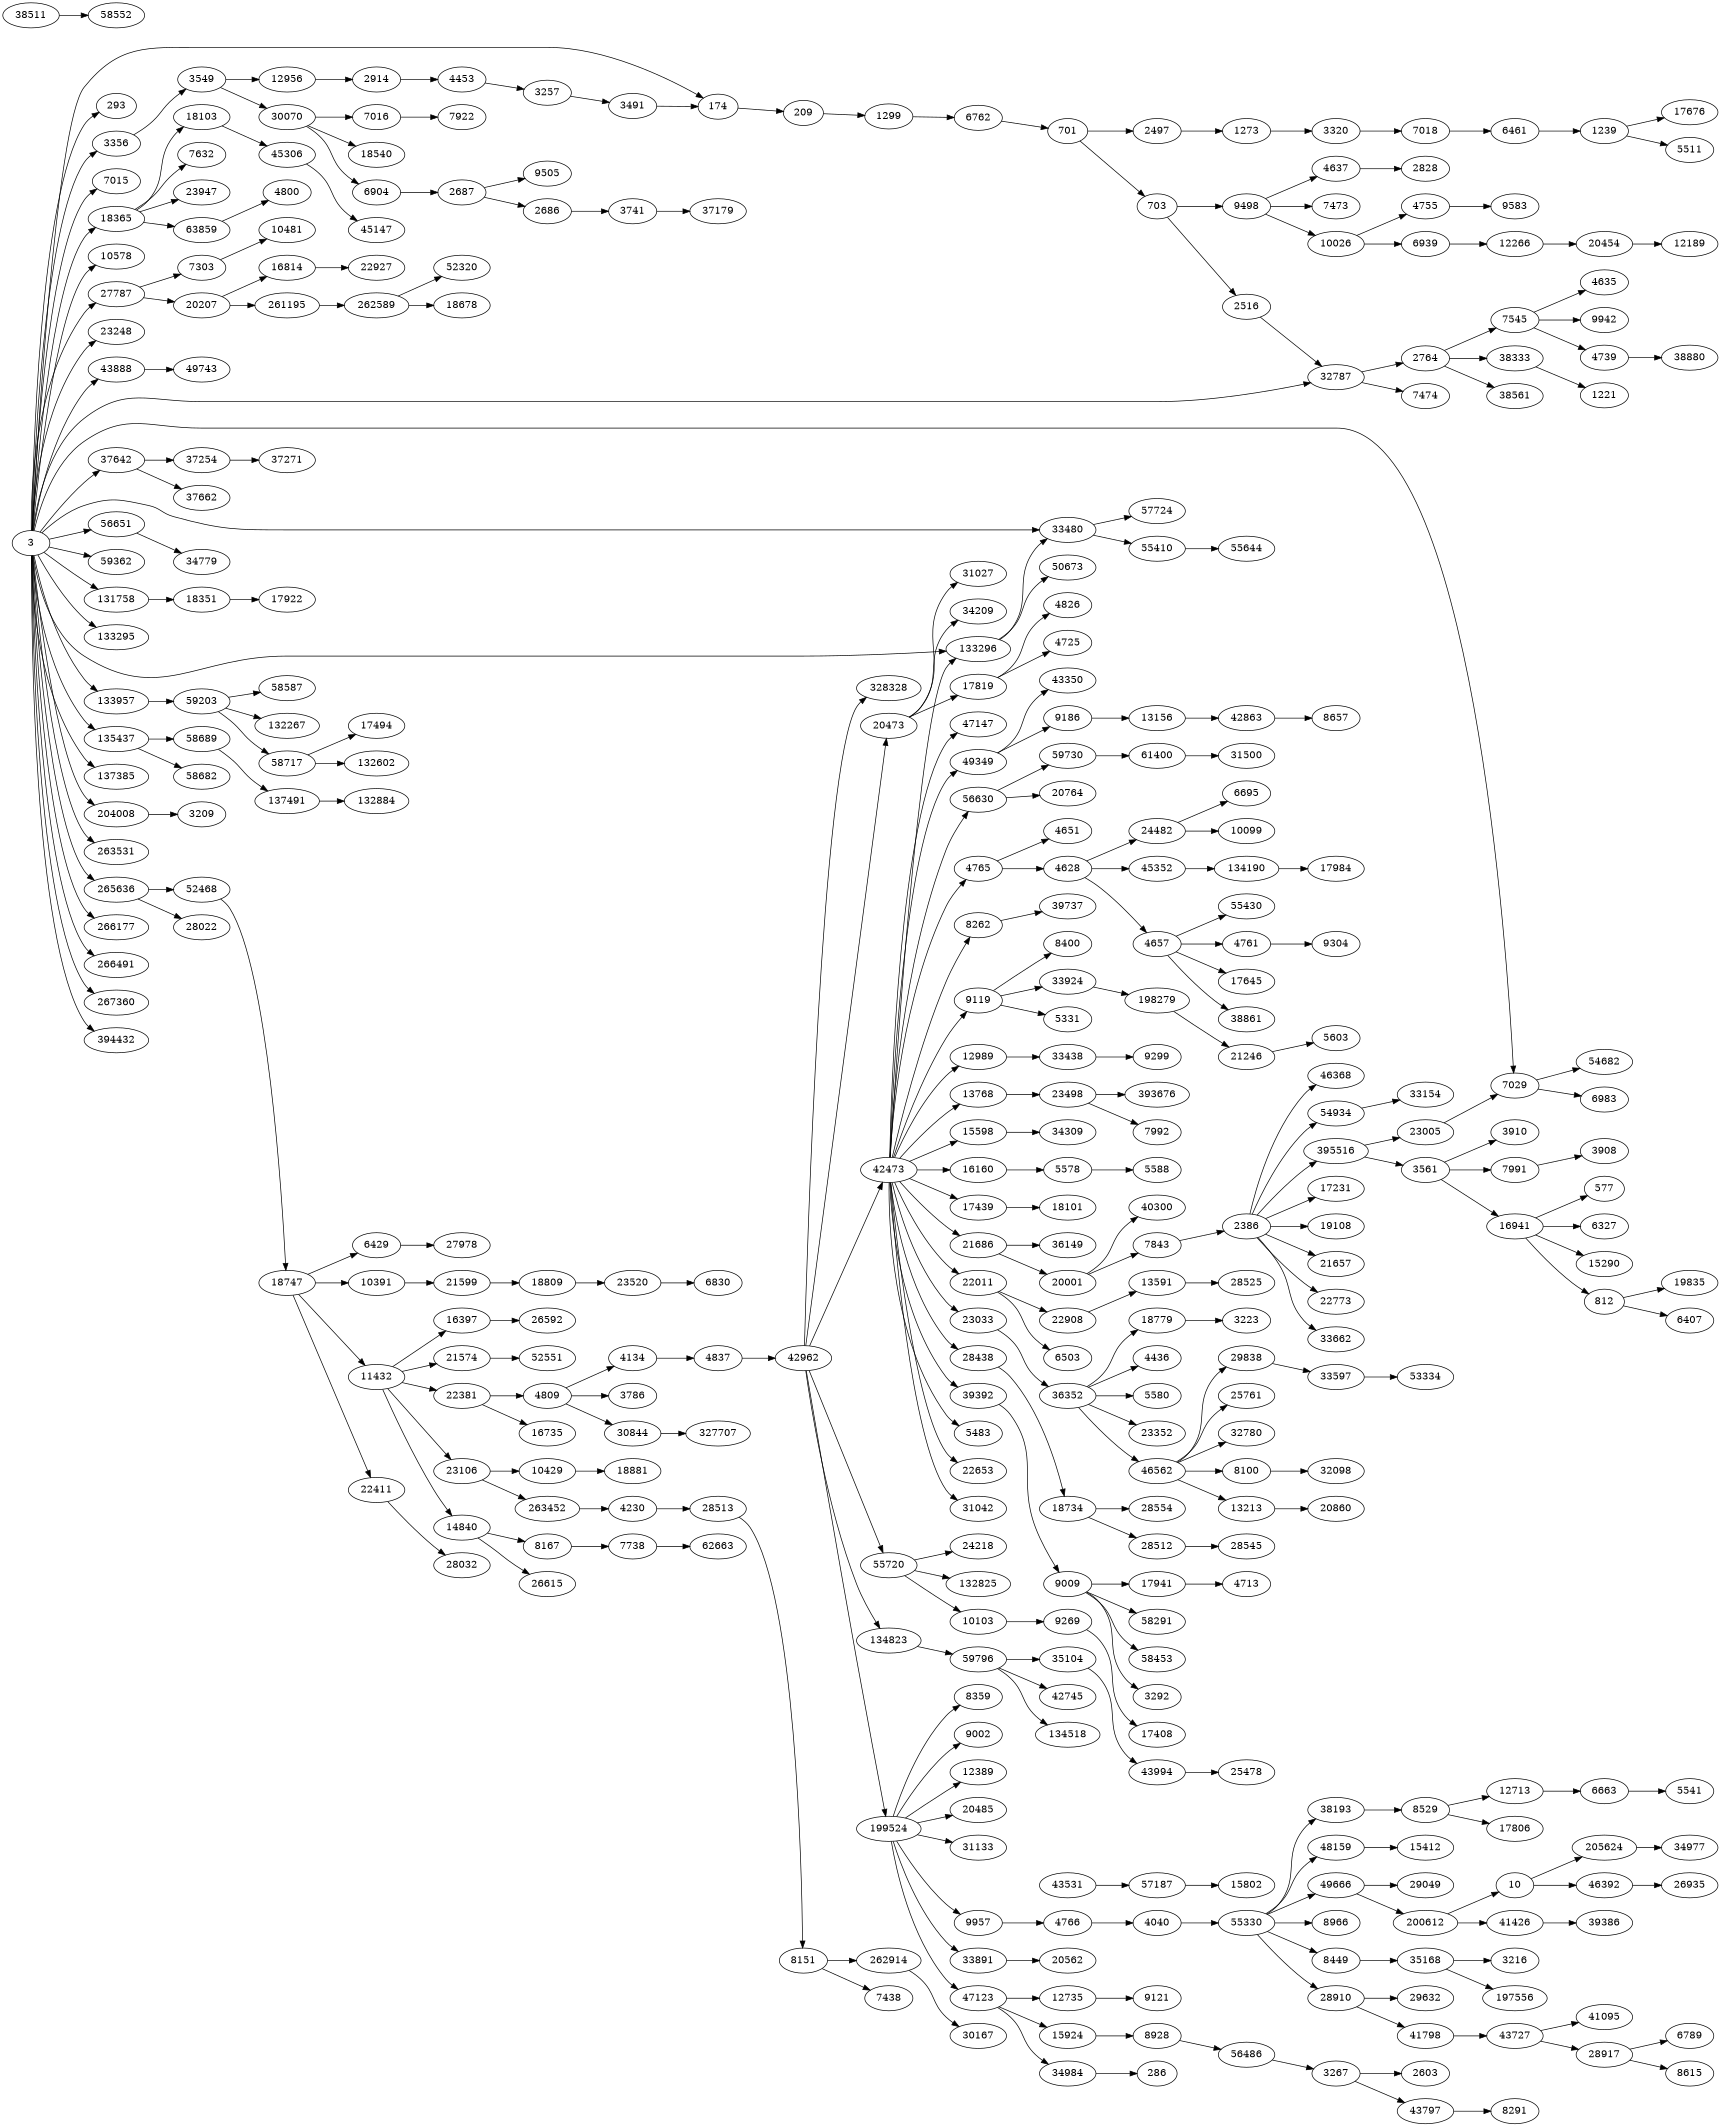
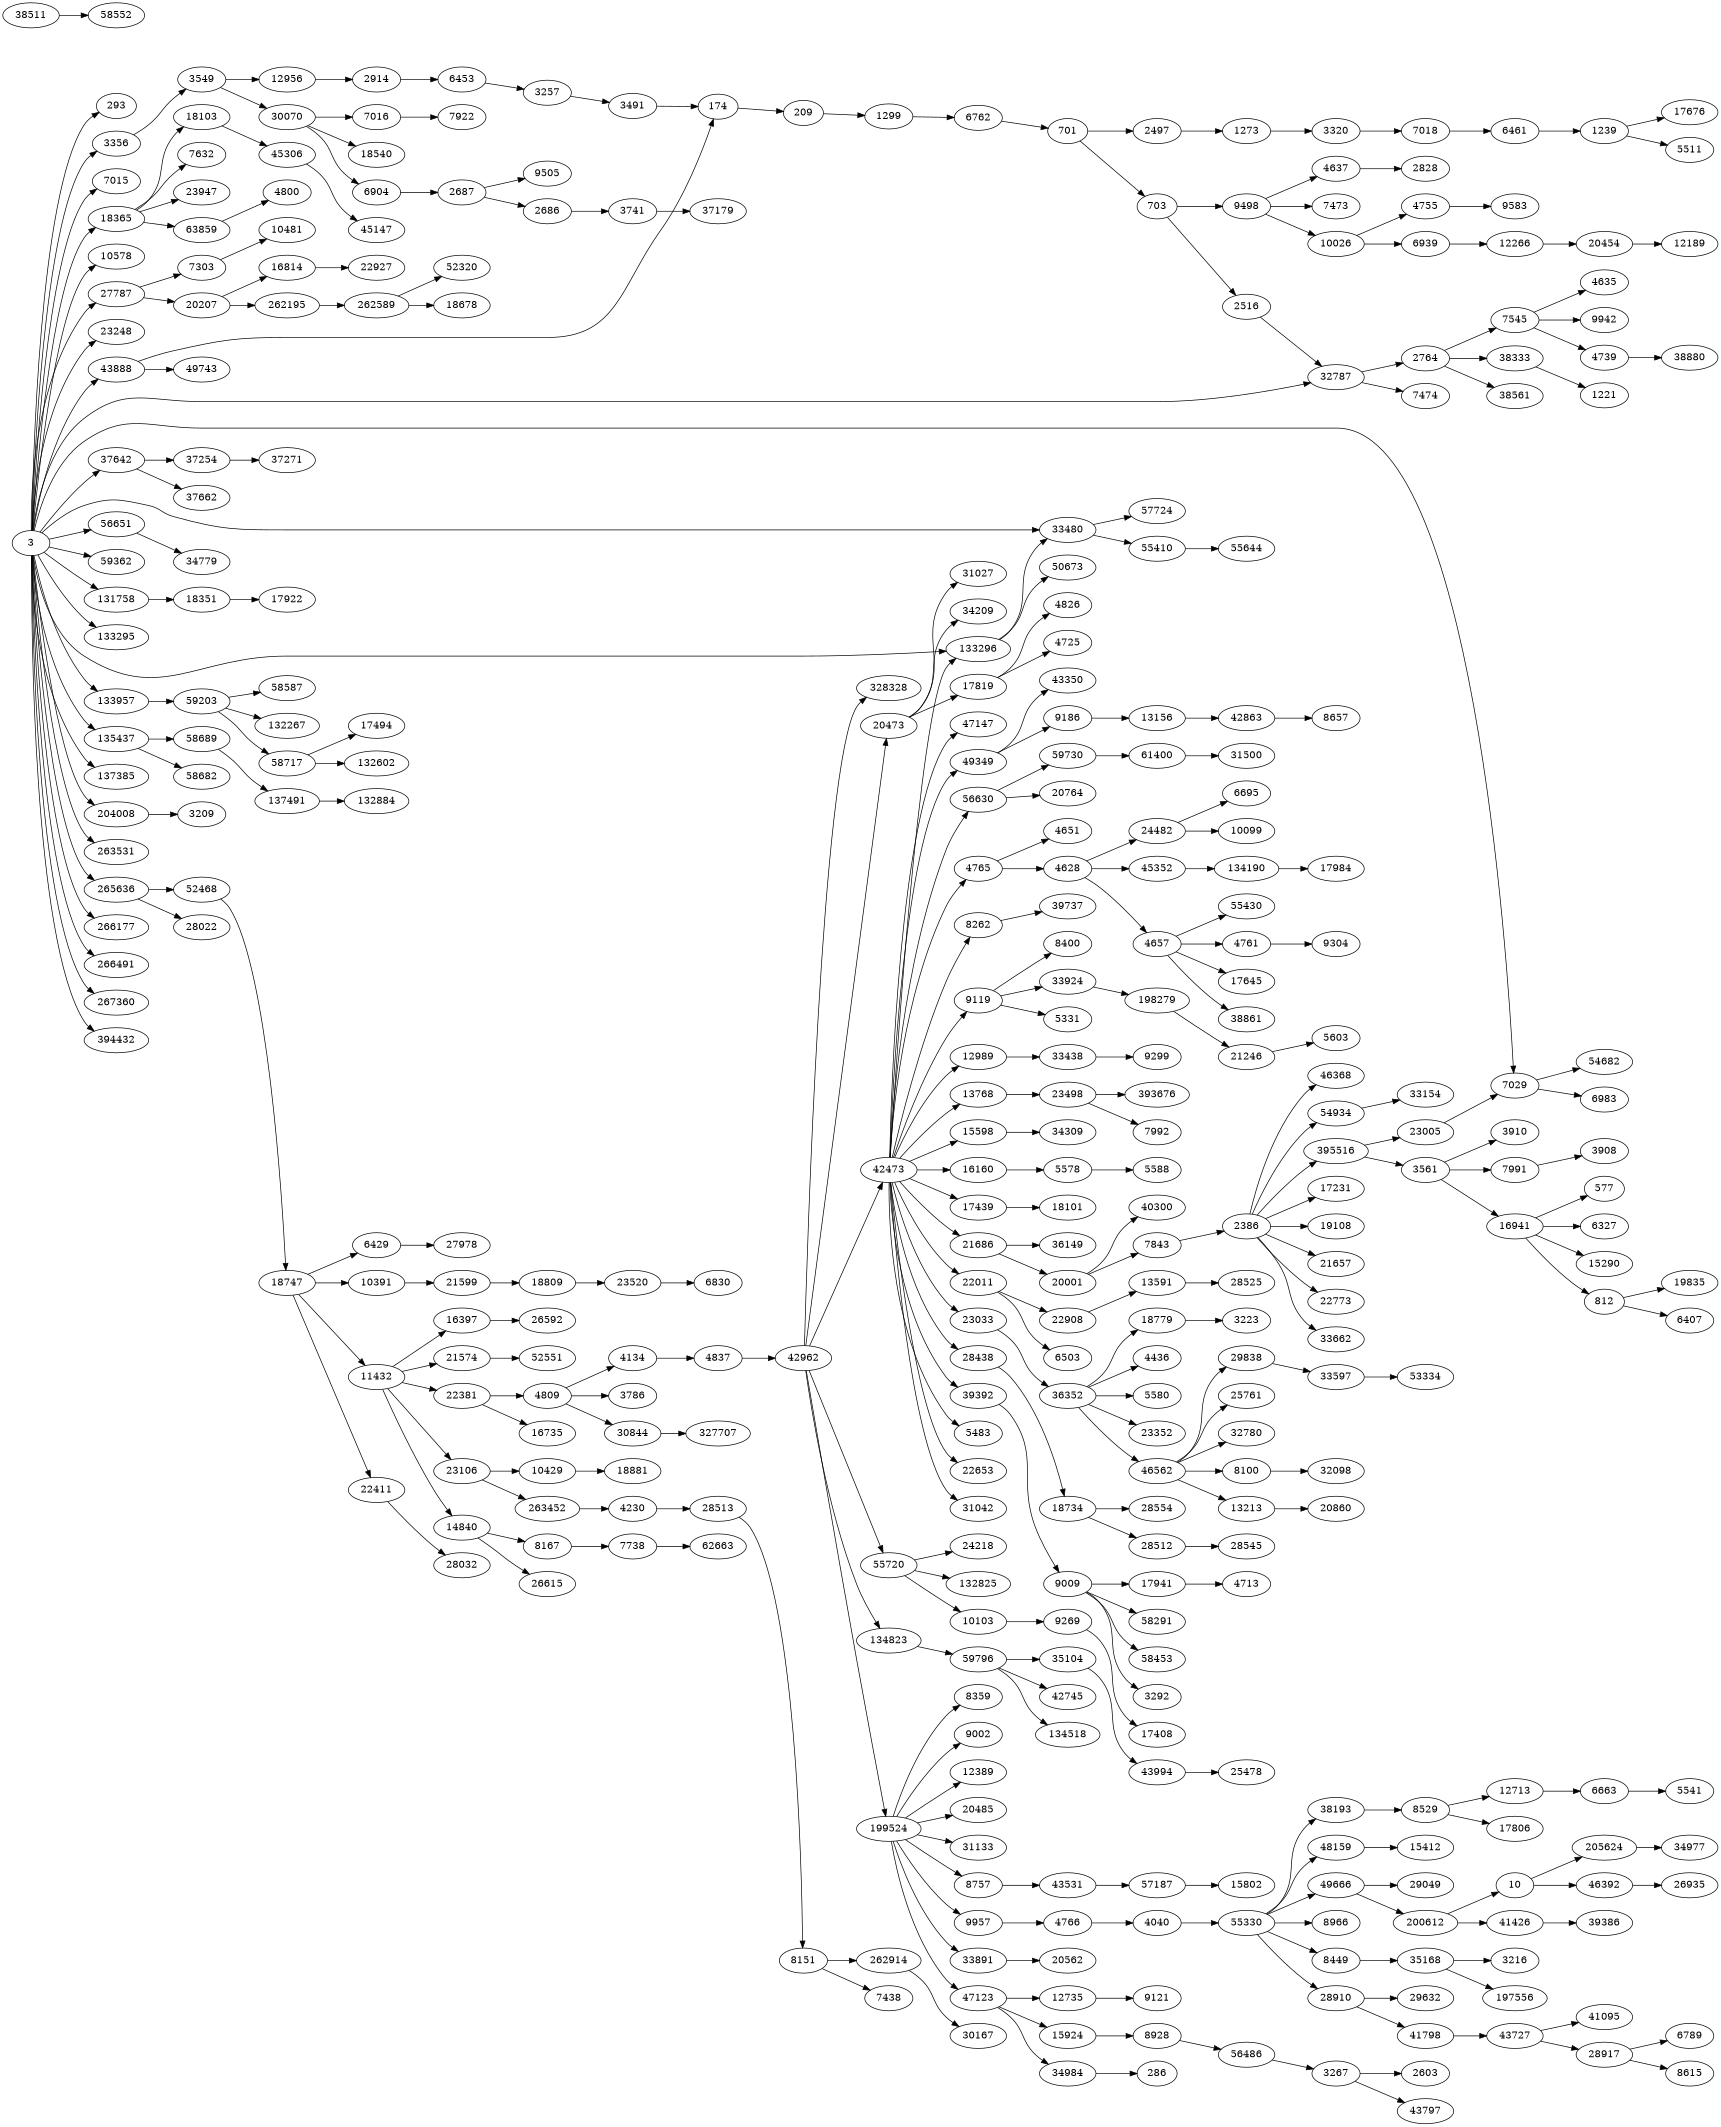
edge "3" -> "174": now "43888" -> "174"
node "4453": label "4453" -> "6453"
node "261195": label "261195" -> "262195"
node "8757": added
node "8291": removed
